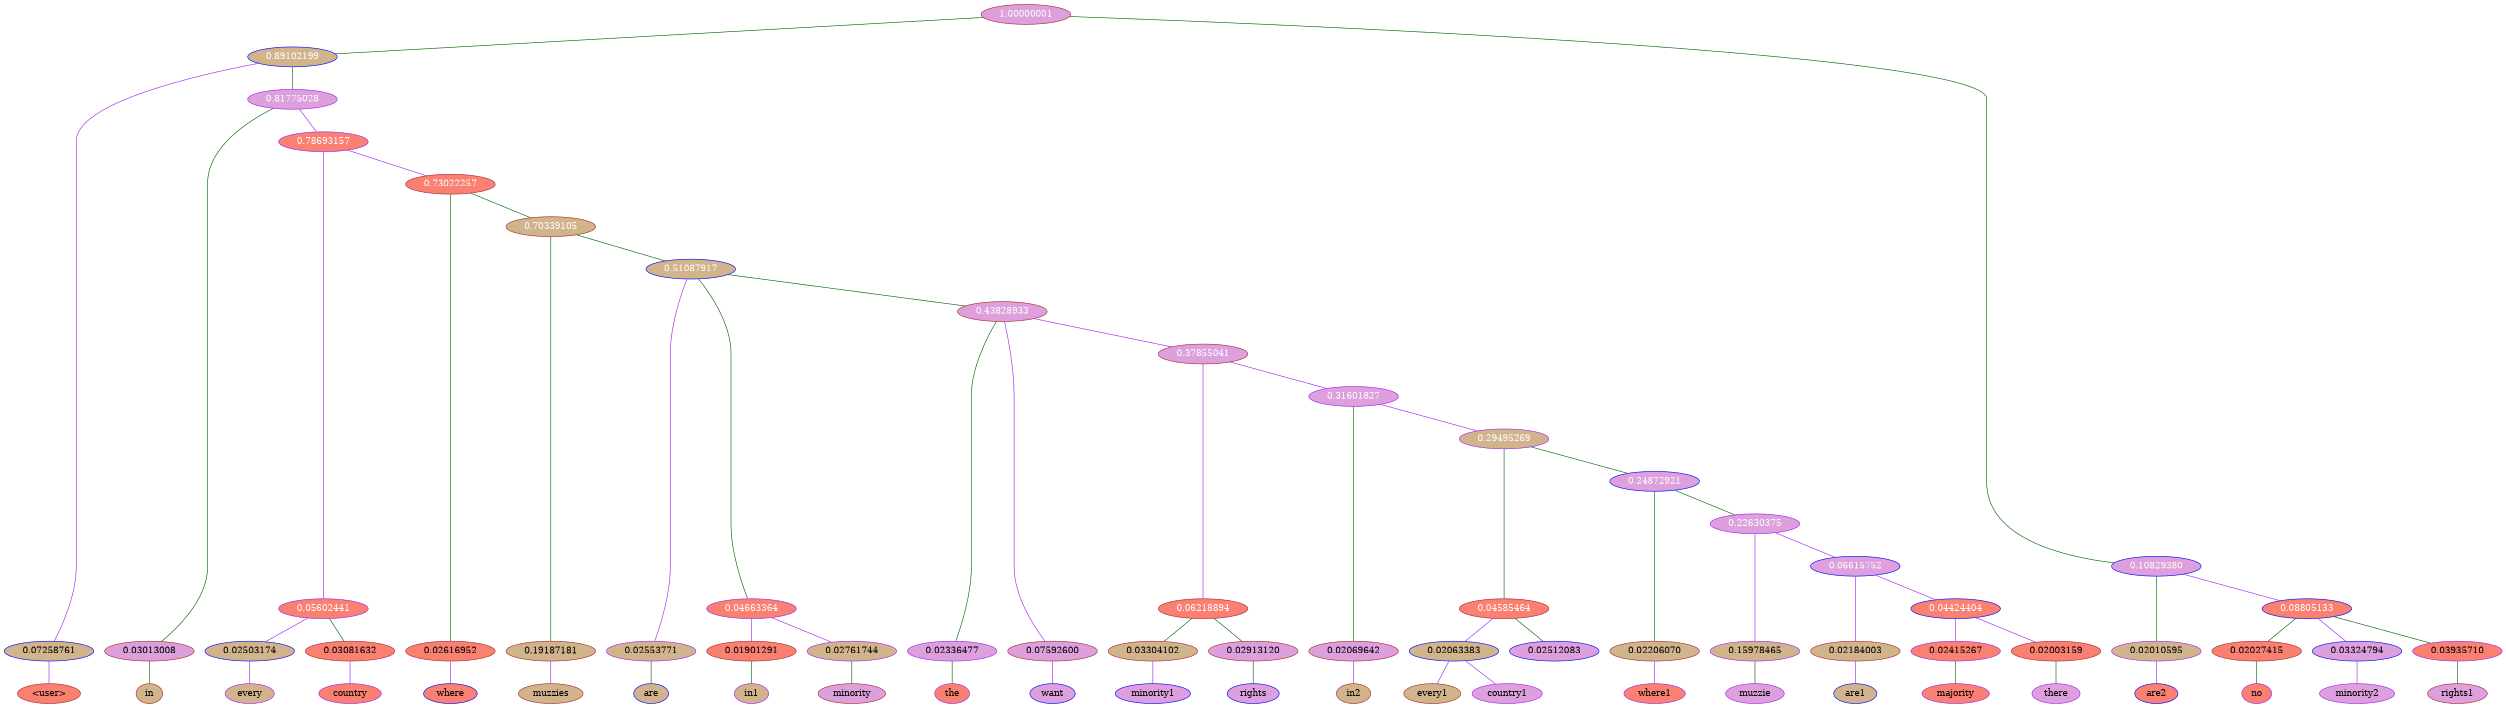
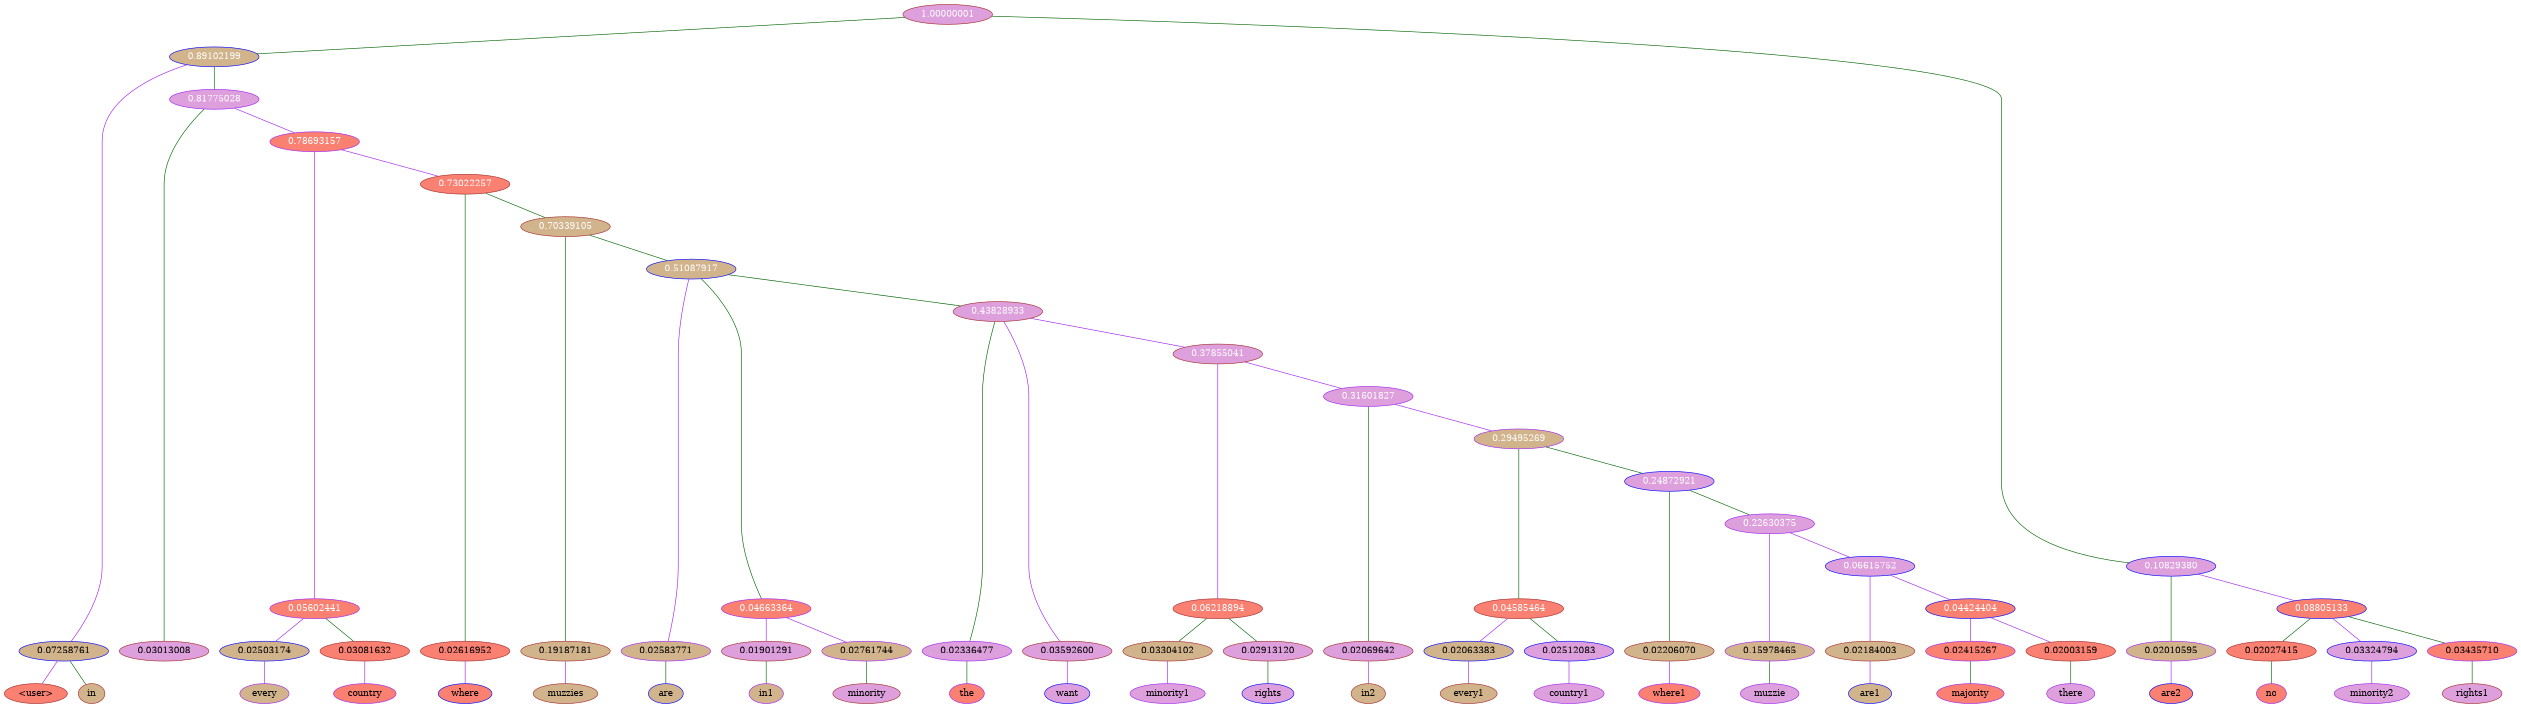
node "0.02553771": label "0.02553771" -> "0.02583771"
node "0.01901291": fillcolor salmon -> plum
node "0.07592600": label "0.07592600" -> "0.03592600"
node "0.03935710": label "0.03935710" -> "0.03435710"
edge "0.03013008" -- "in": now "0.07258761" -- "in"
edge "0.02063383" -- "country1": now "0.02512083" -- "country1"
node "minority1": color blue -> purple
